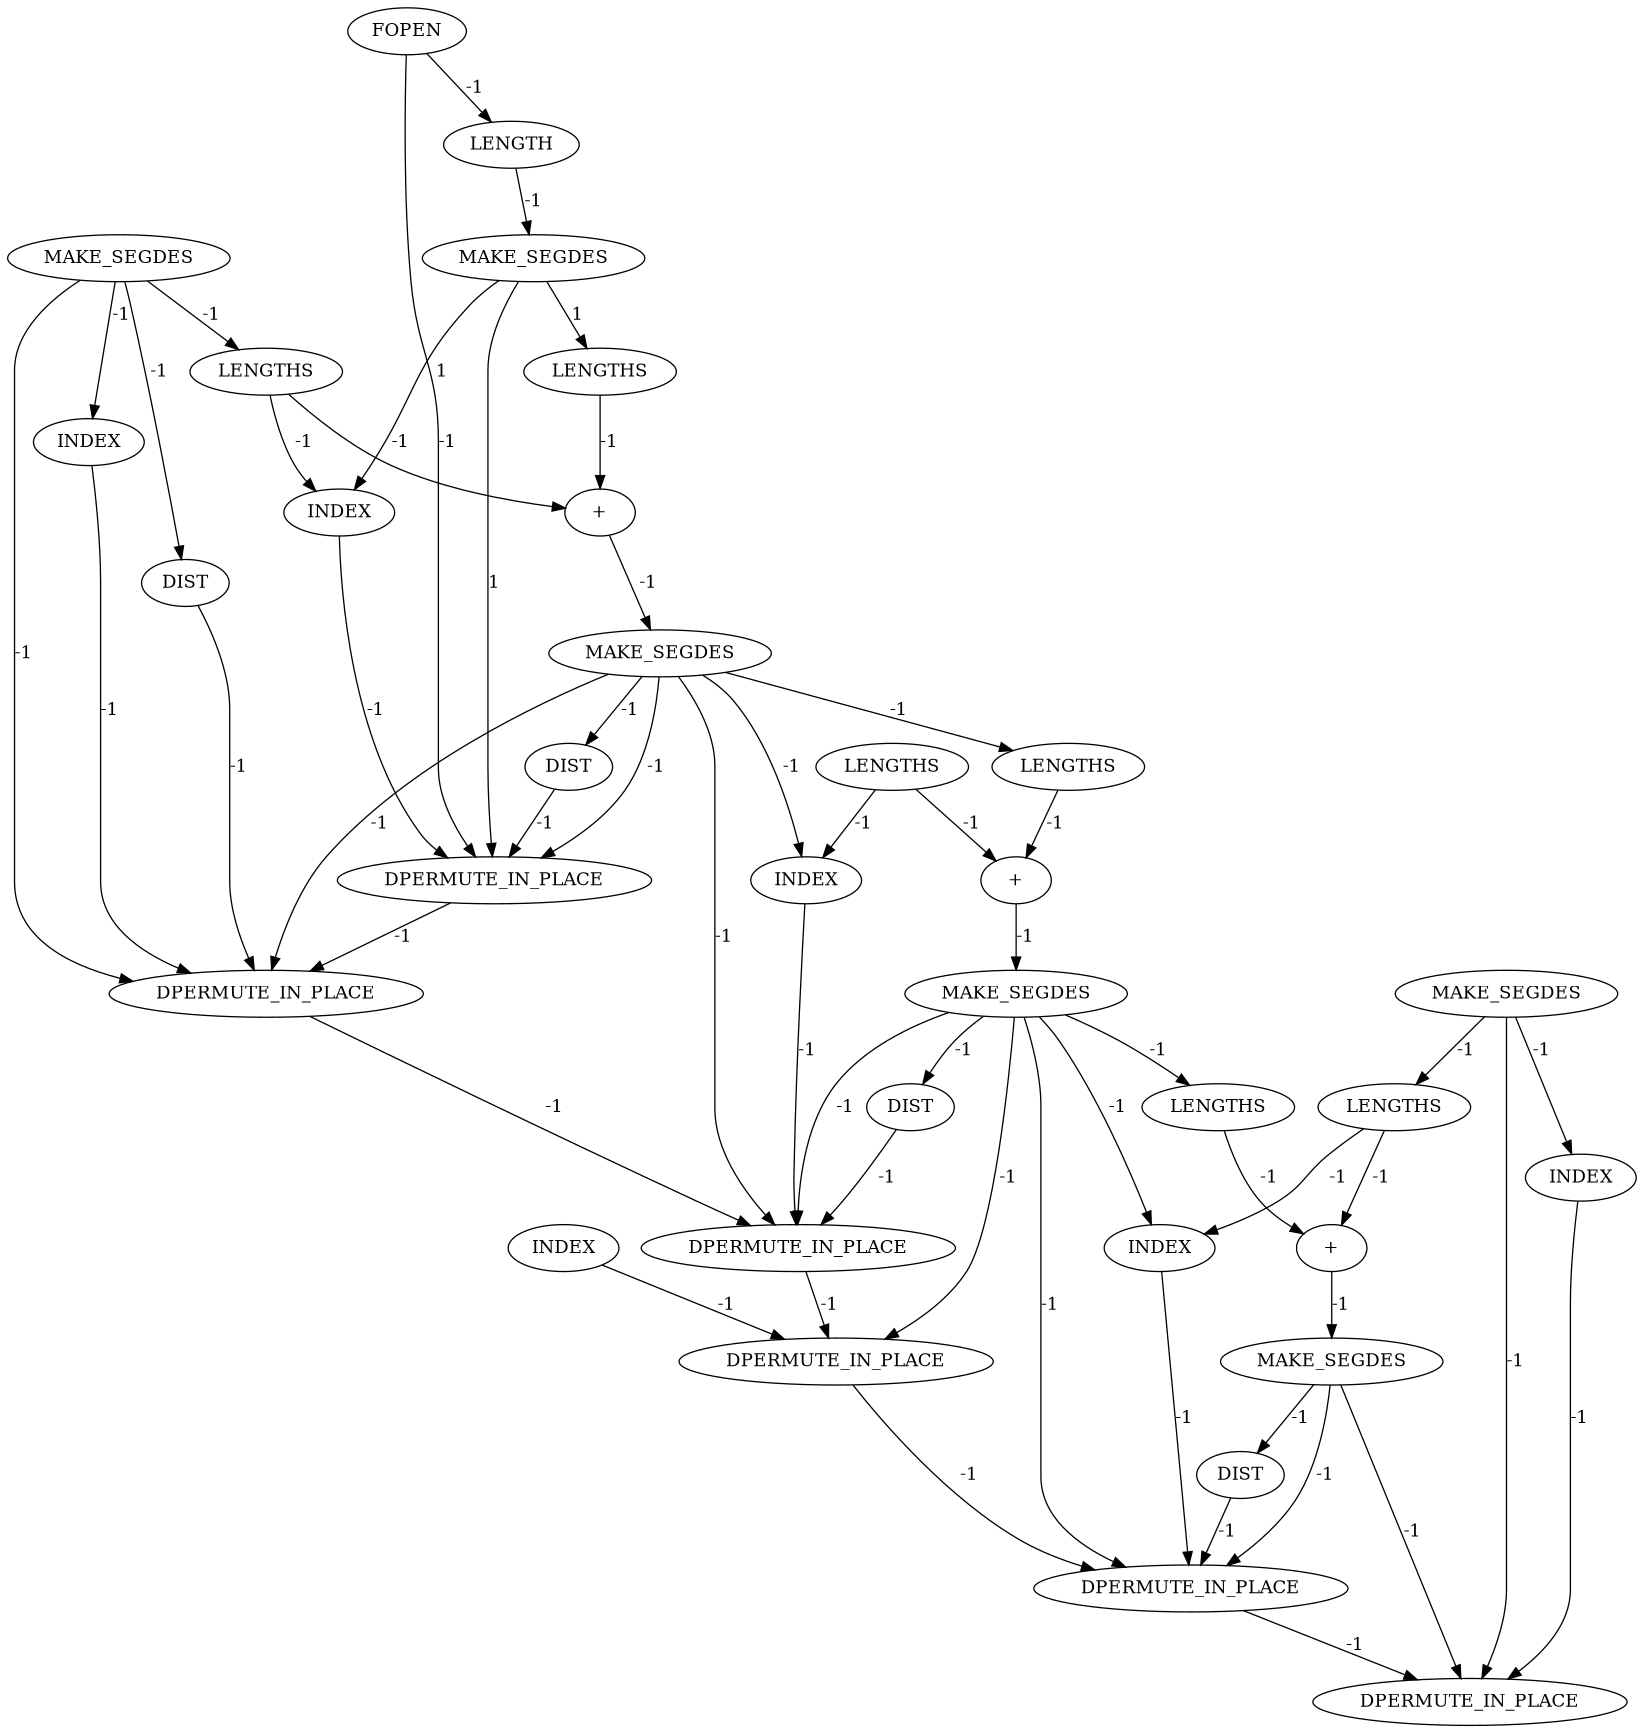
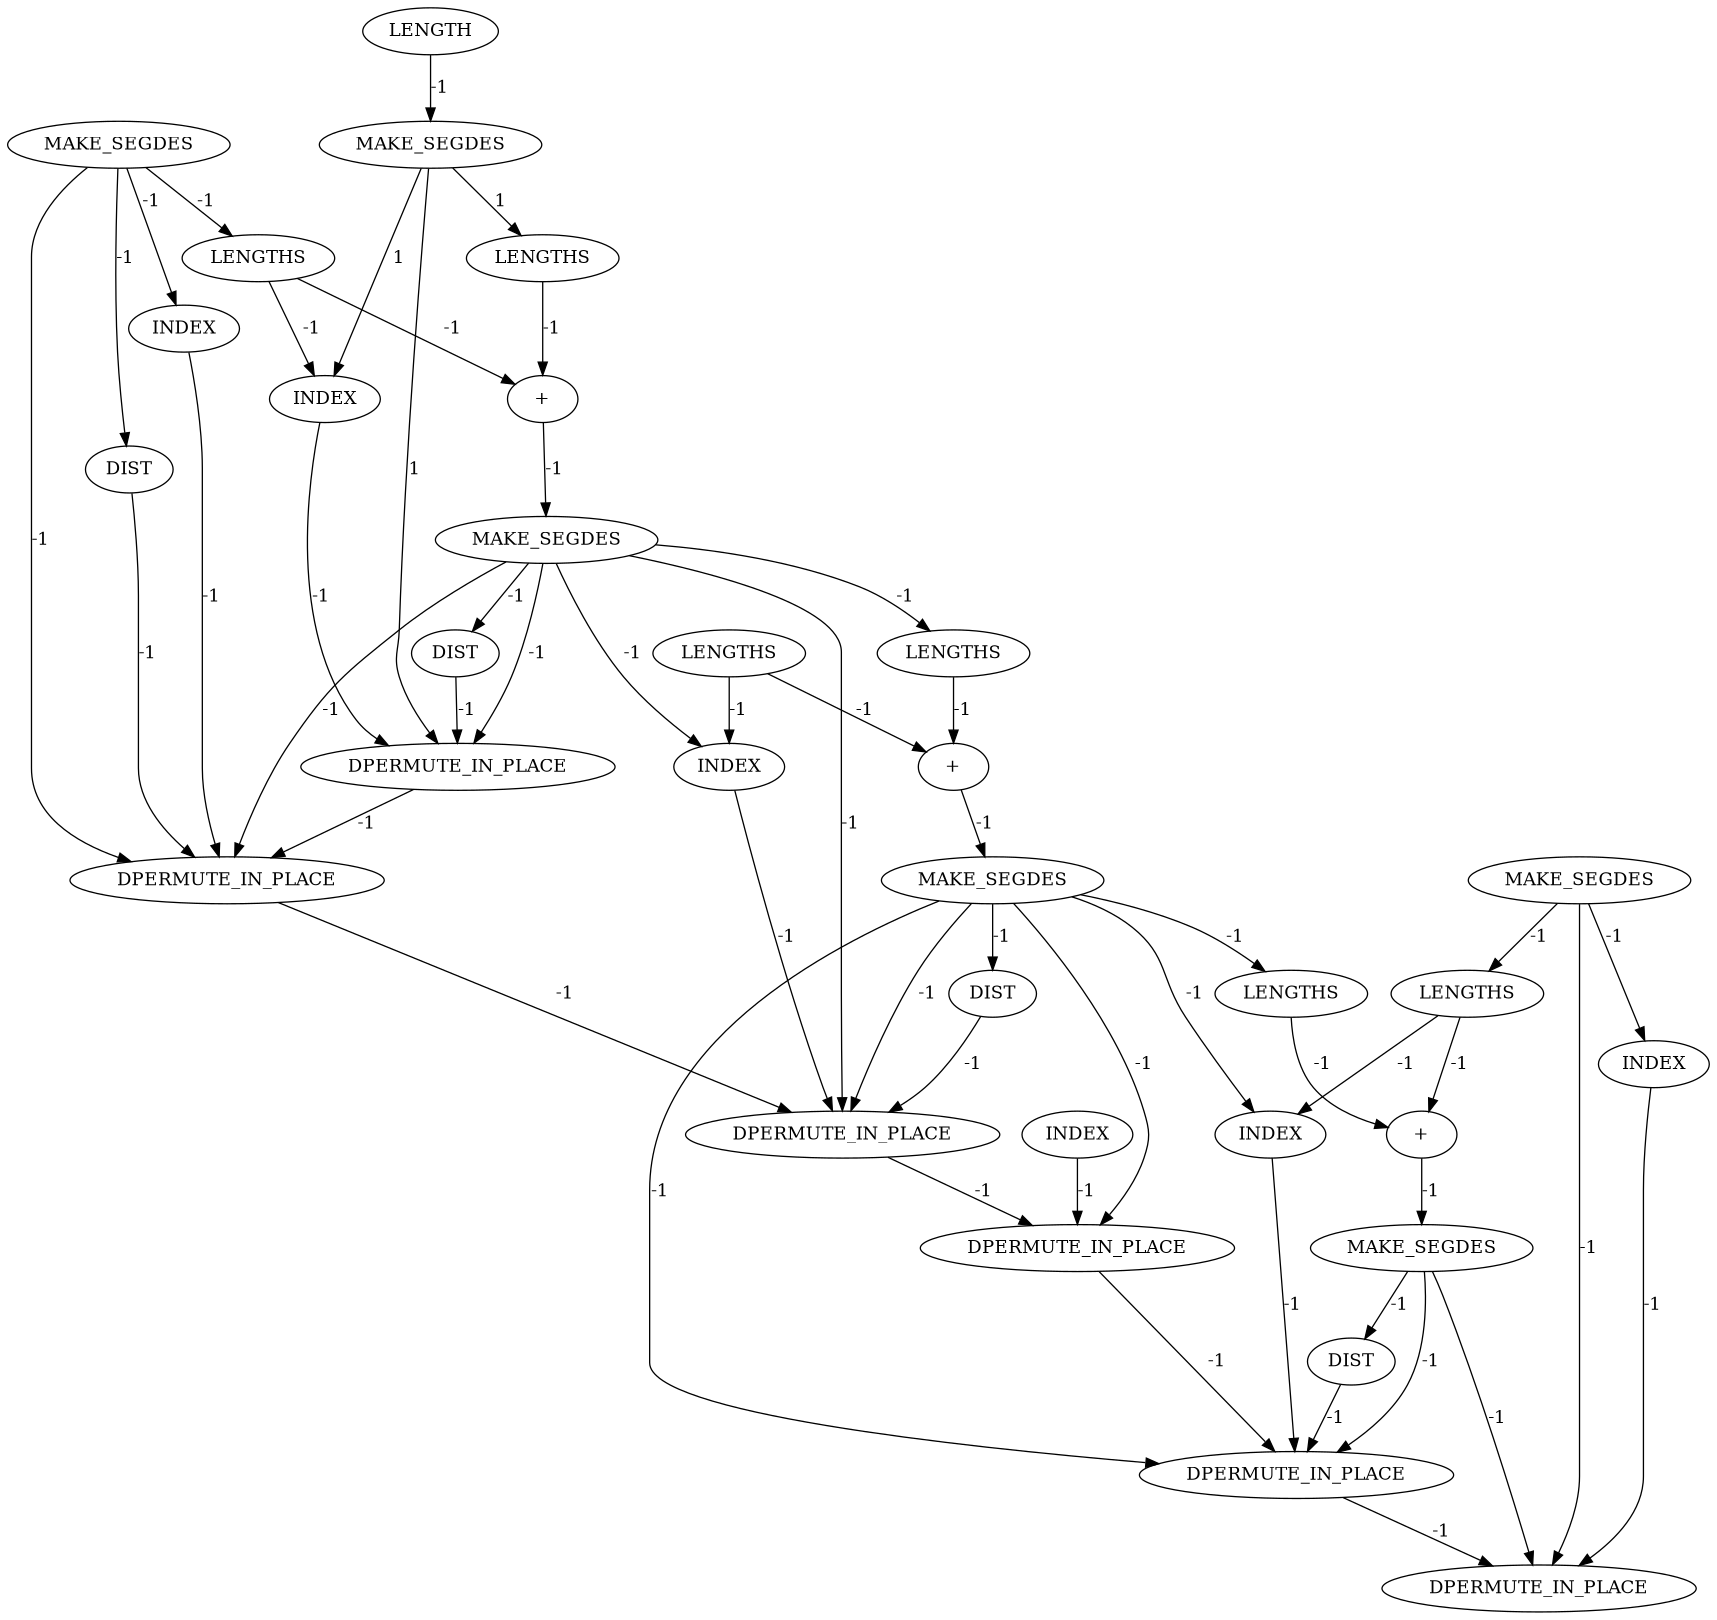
node "FOPEN": removed
